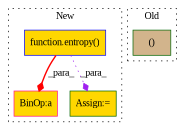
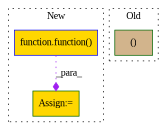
node "function.entropy()": label "function.entropy()" -> "function.function()"
node "BinOp:a": removed
